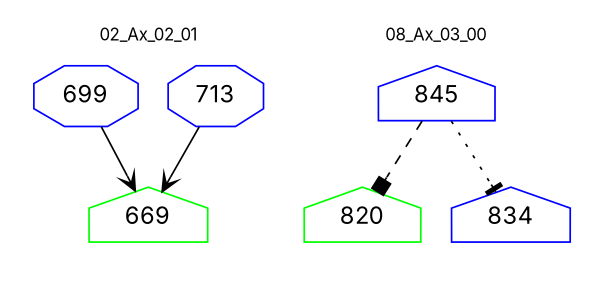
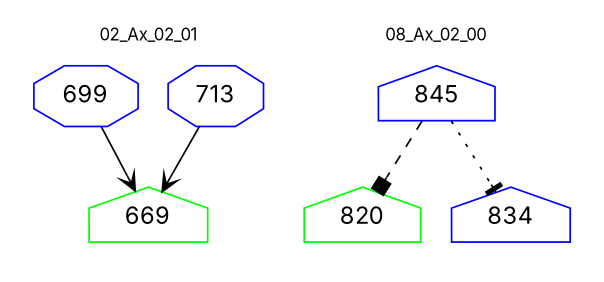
cluster "08_Ax_03_00": label "08_Ax_03_00" -> "08_Ax_02_00"
